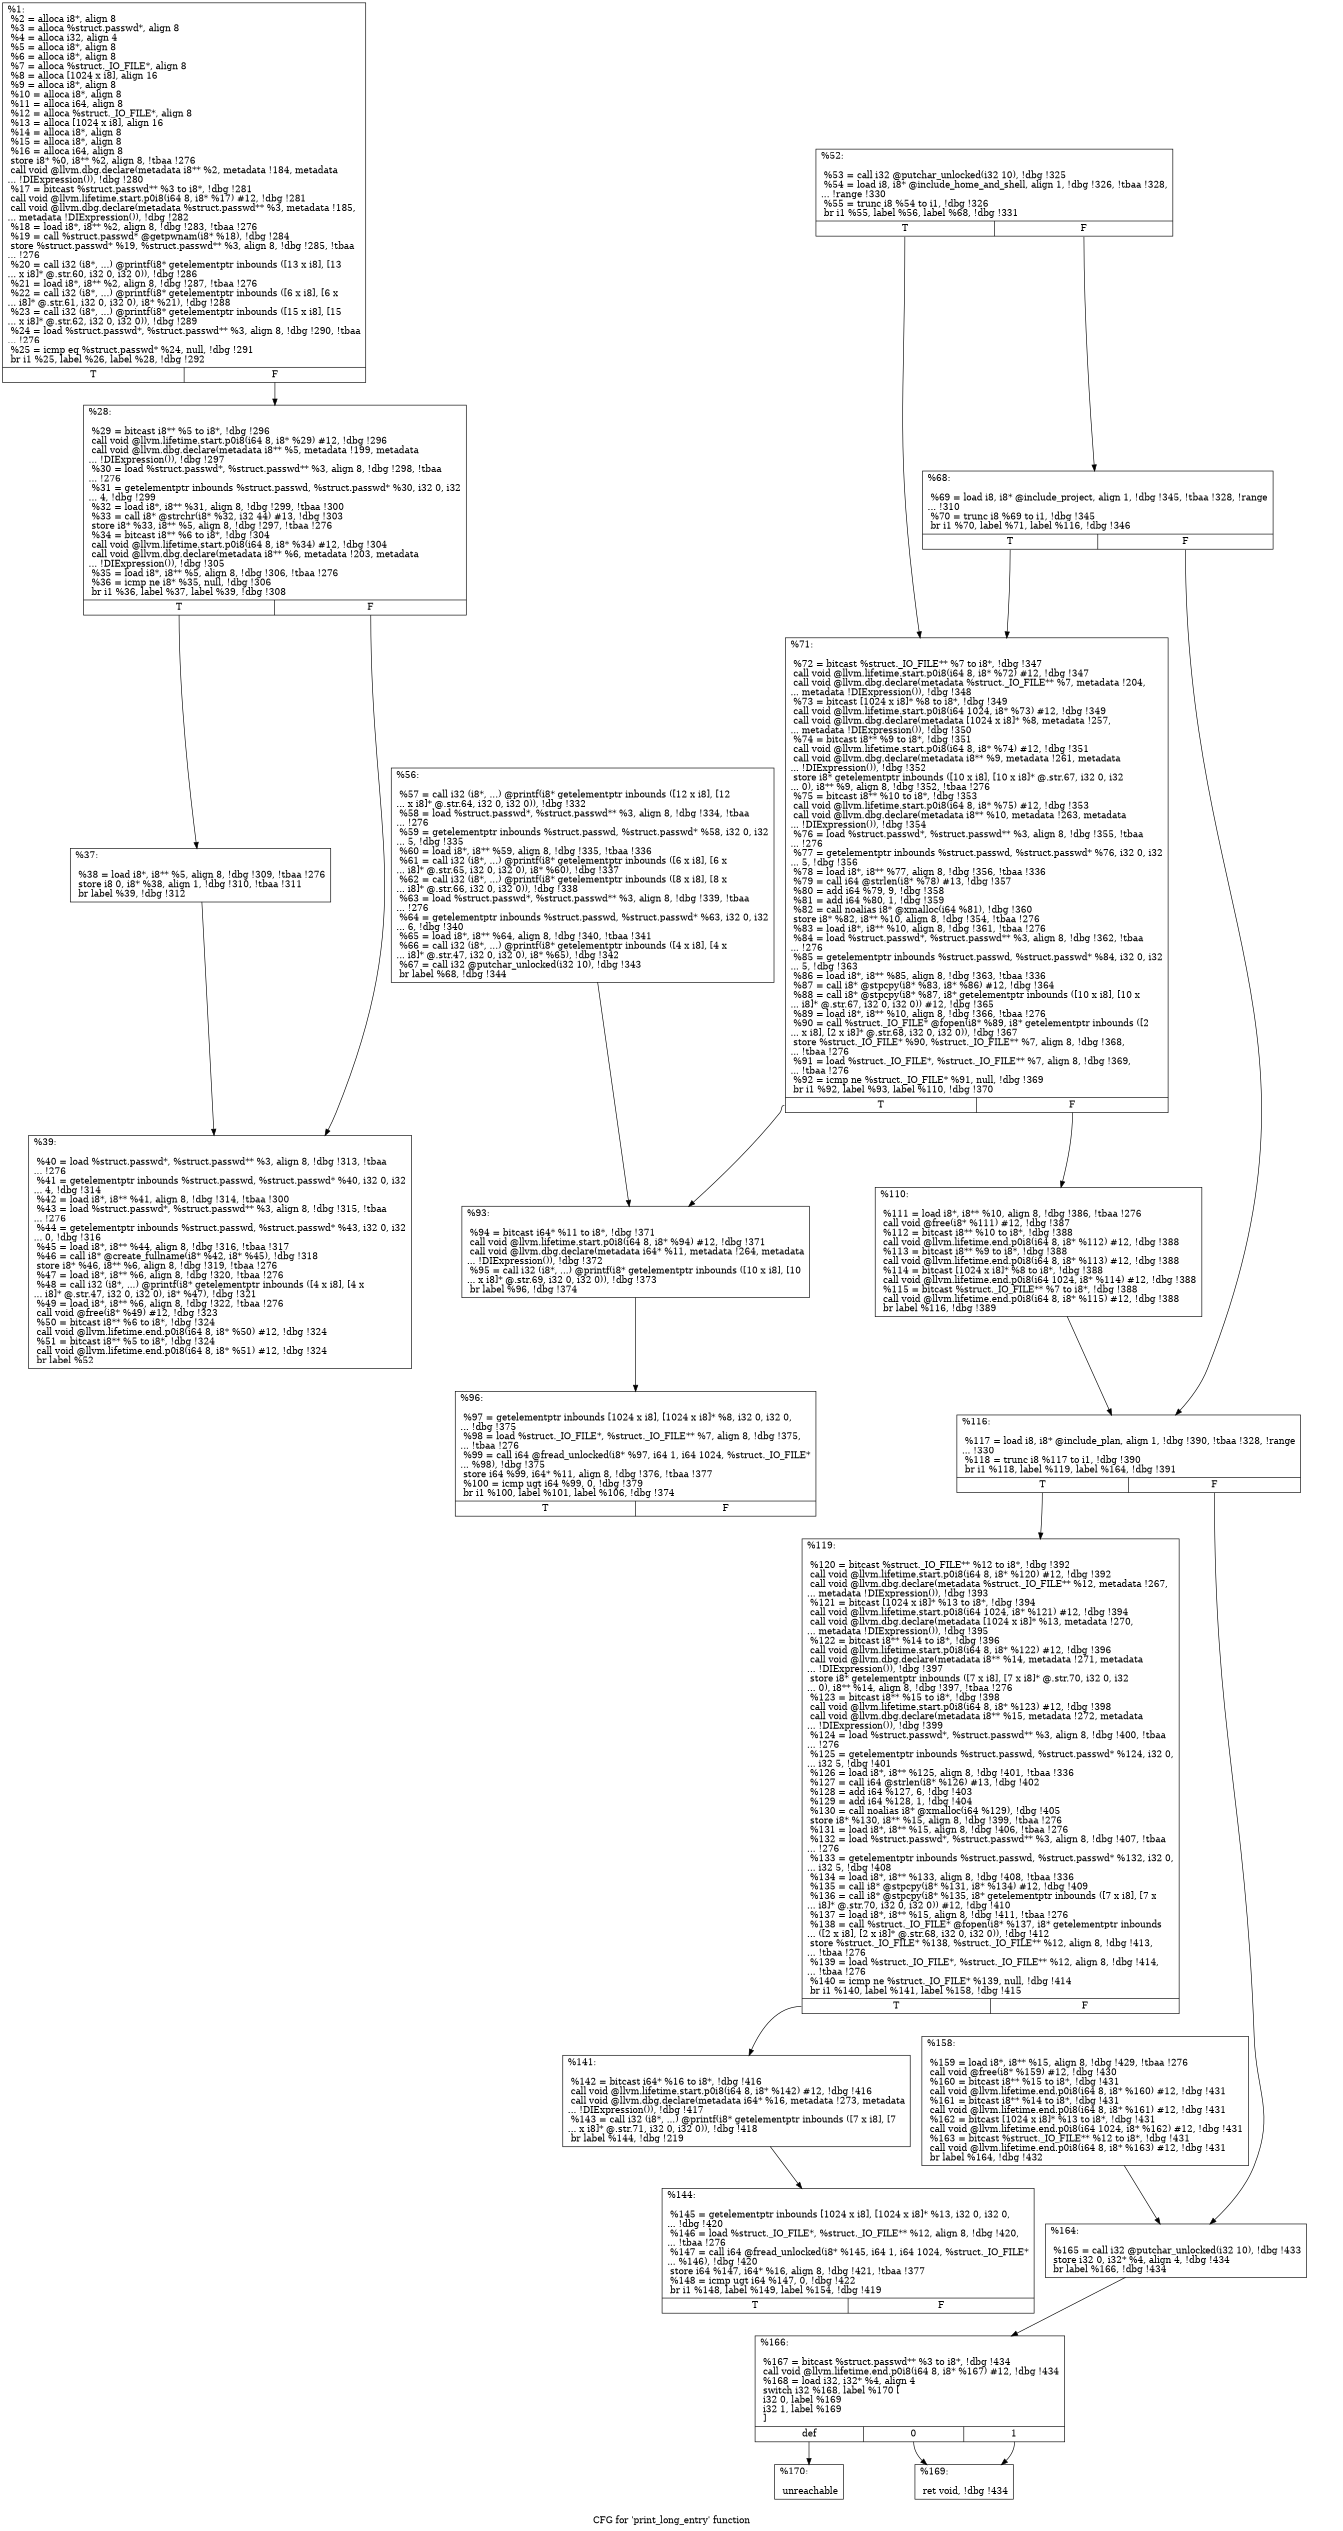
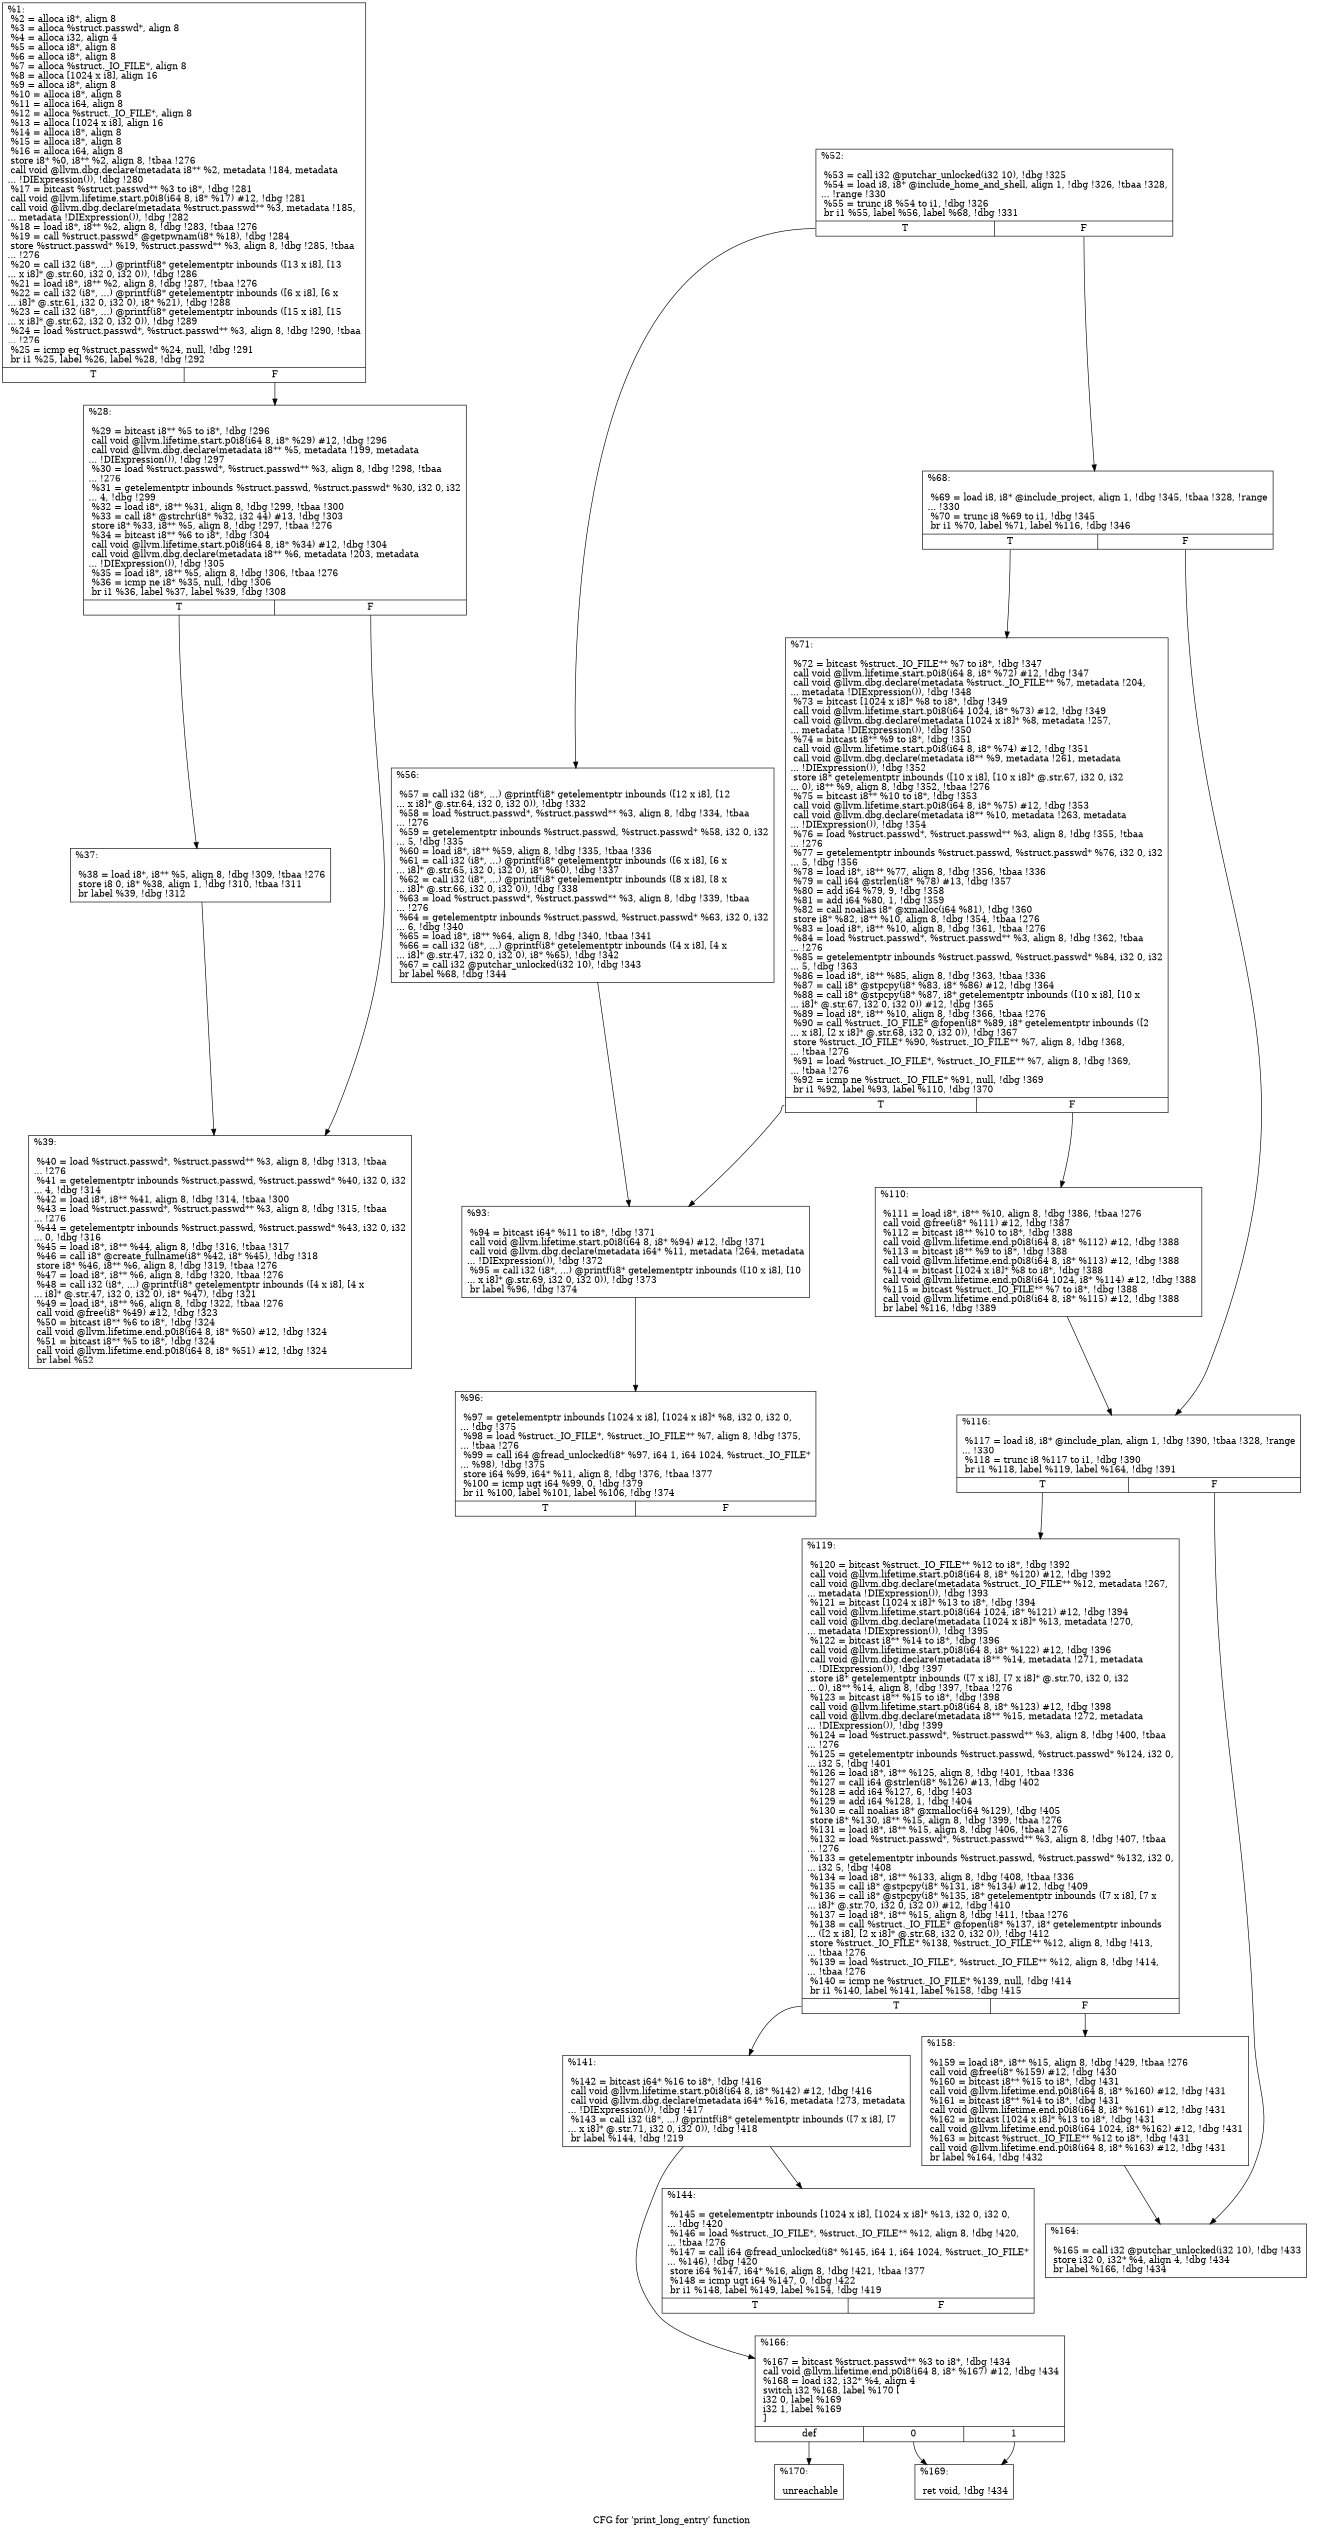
edge "%52:" -> "%71:": now "%52:" -> "%56:"
node "%68:": text "... !310" -> "... !330"
edge "%119:" -> "%158:": added
edge "%164:" -> "%166:": now "%141:" -> "%166:"
